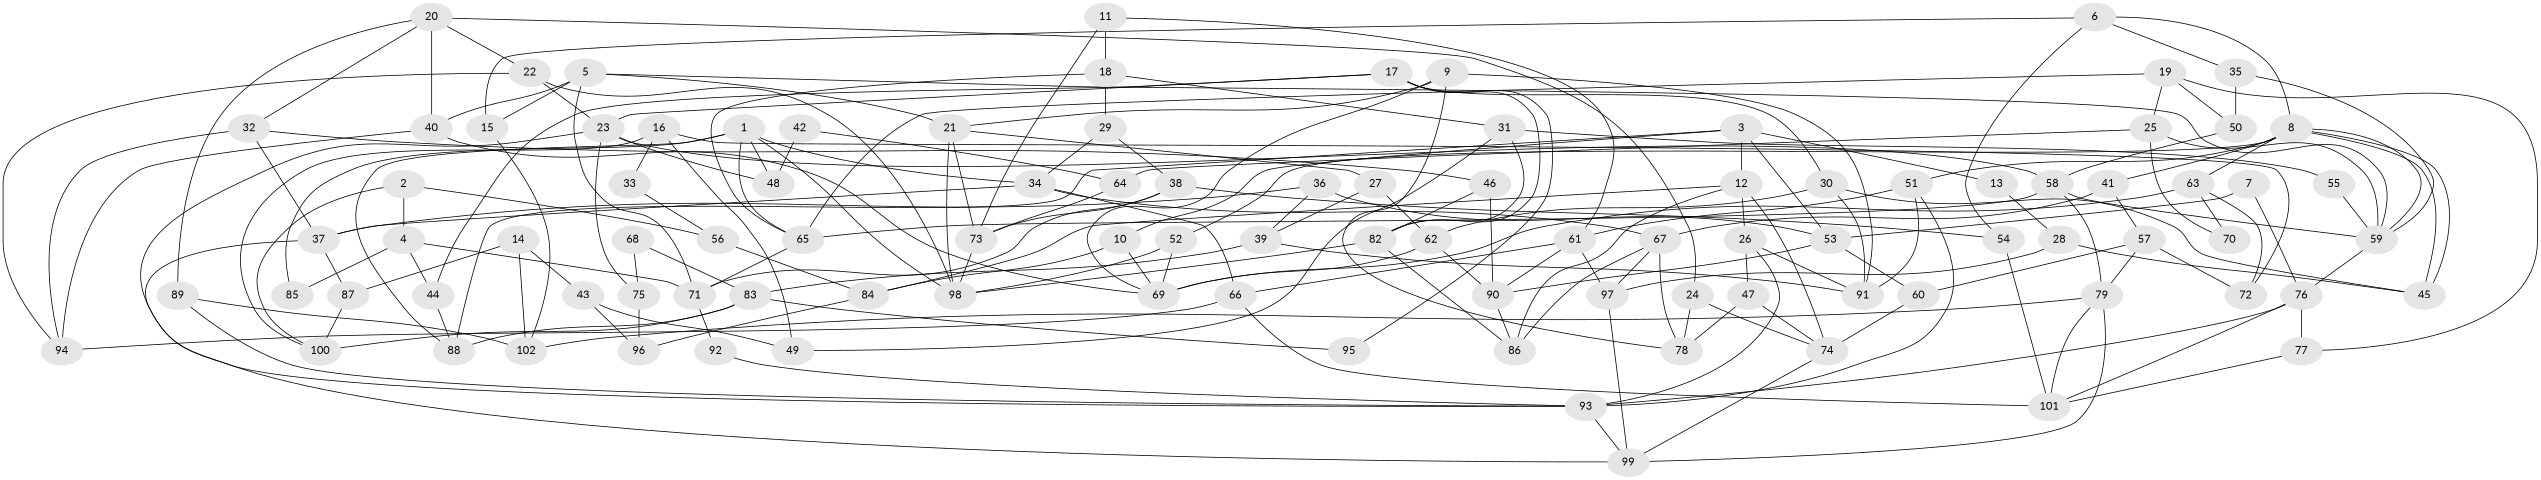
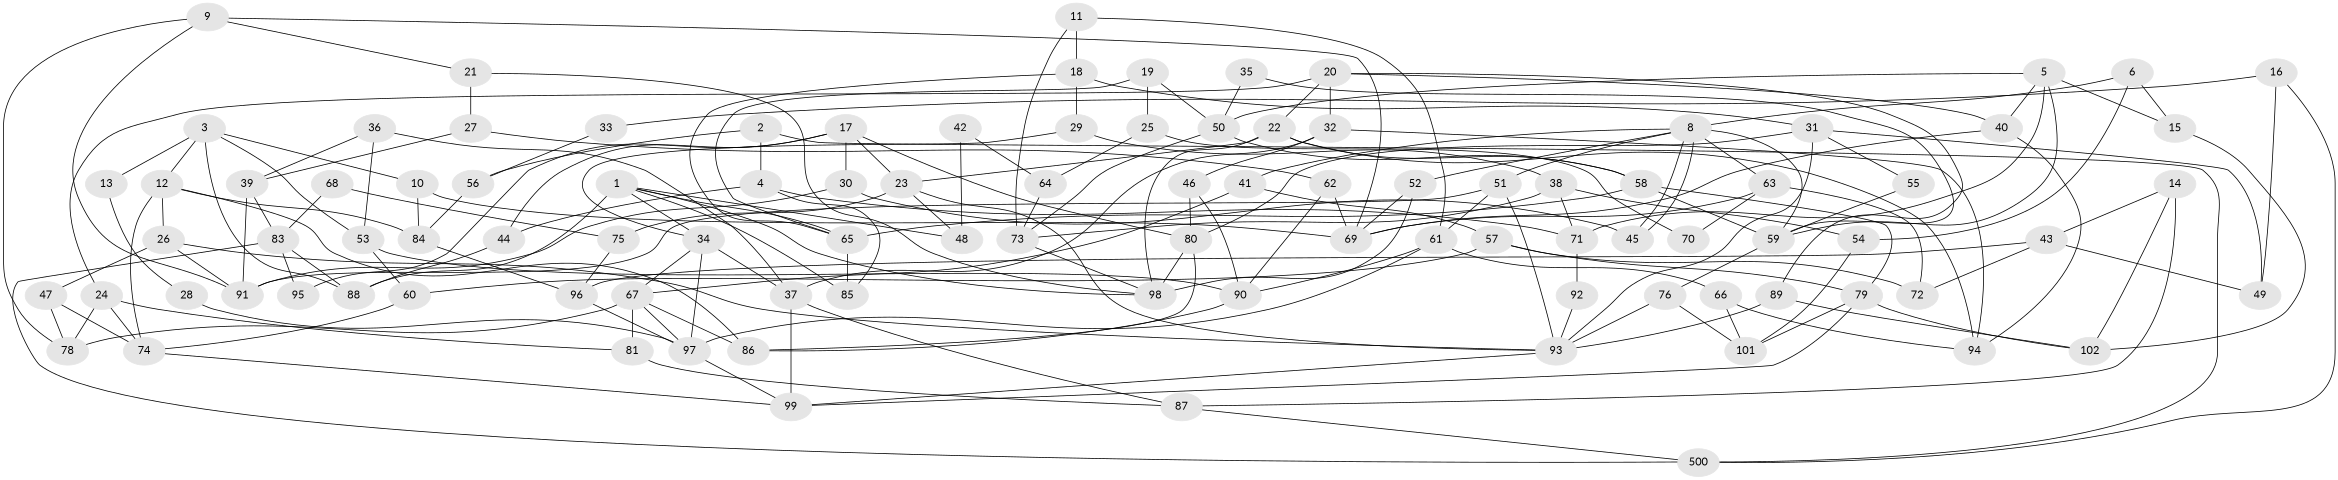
edge "6" -- "35": removed
edge "5" -- "21": now "5" -- "50"
edge "25" -- "59": removed
edge "16" -- "72": now "43" -- "72"
edge "23" -- "58": now "22" -- "58"
edge "21" -- "73": now "50" -- "73"
node "7": removed
edge "30" -- "62": removed
edge "34" -- "66": now "34" -- "97"
node "82": label "82" -> "80"
edge "31" -- "93": added
edge "65" -- "71": now "65" -- "85"
edge "28" -- "45": removed
edge "96" -- "97": added
node "100": label "100" -> "500"
node "81": added
node "77": removed
